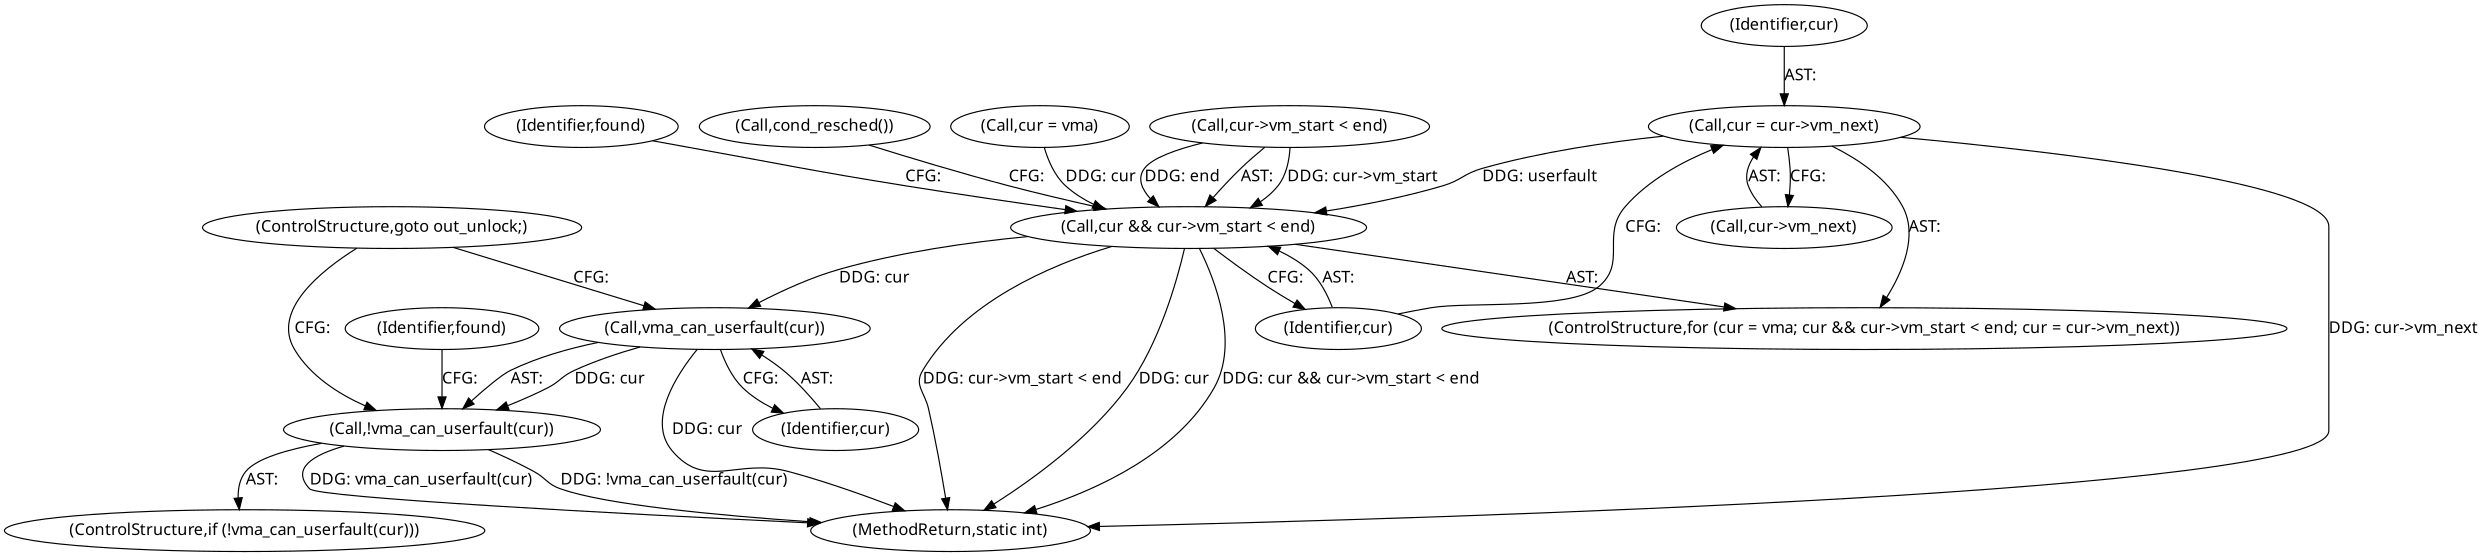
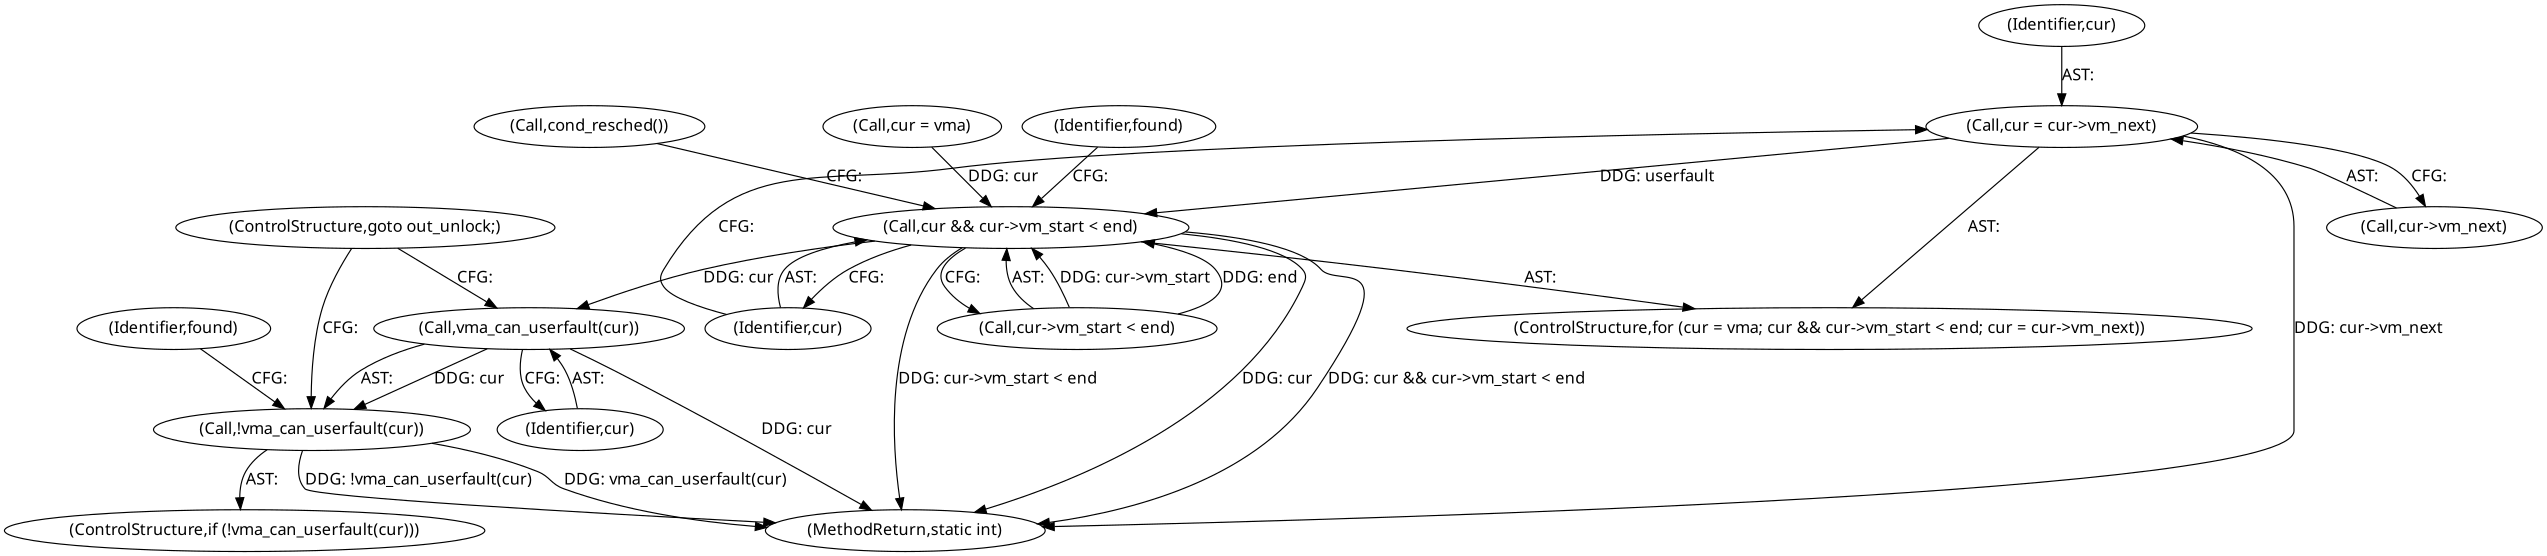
edge "(Call,cur && cur->vm_start < end)" -> "(Call,cur->vm_start < end)": added, label "CFG:"
